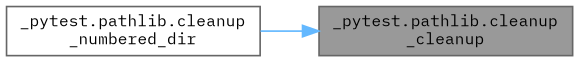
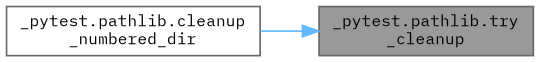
node "_pytest.pathlib.cleanup _cleanup": label "_pytest.pathlib.cleanup _cleanup" -> "_pytest.pathlib.try _cleanup"
